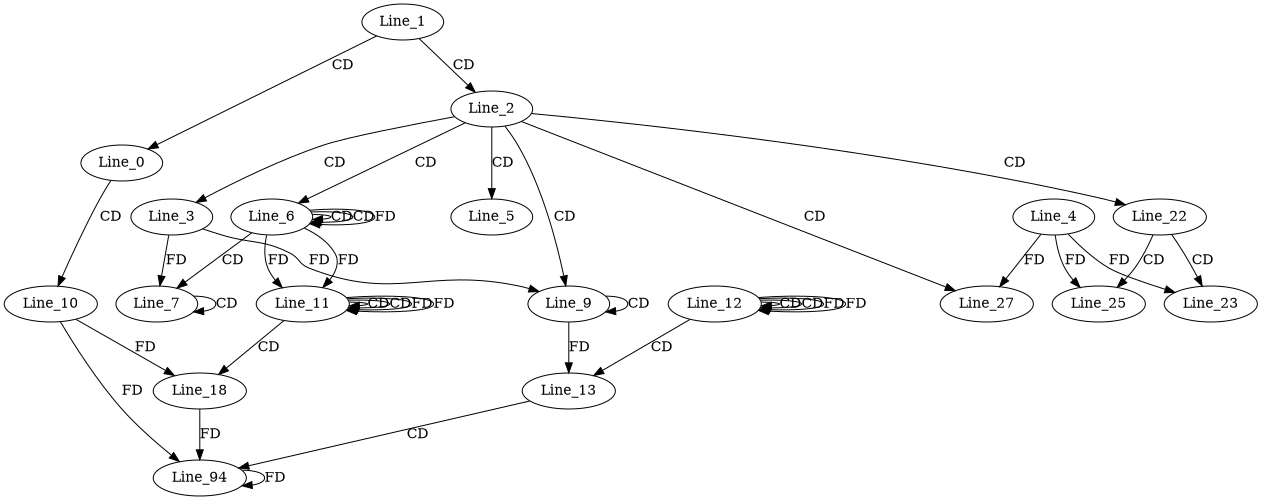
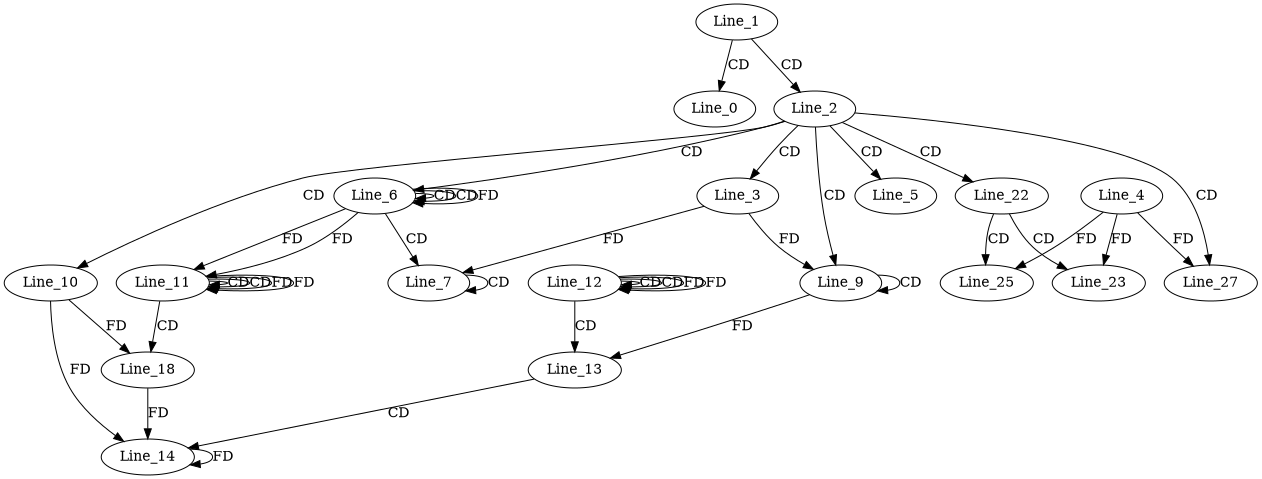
edge "Line_0" -> "Line_10": now "Line_2" -> "Line_10"
node "Line_94": label "Line_94" -> "Line_14"
